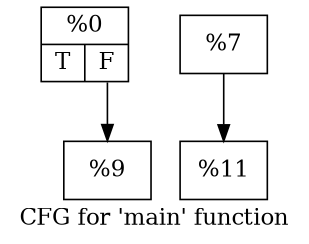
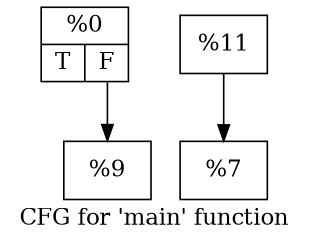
edge "%7" -> "%11": reversed
